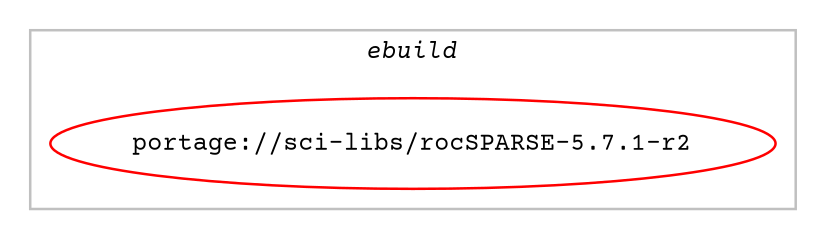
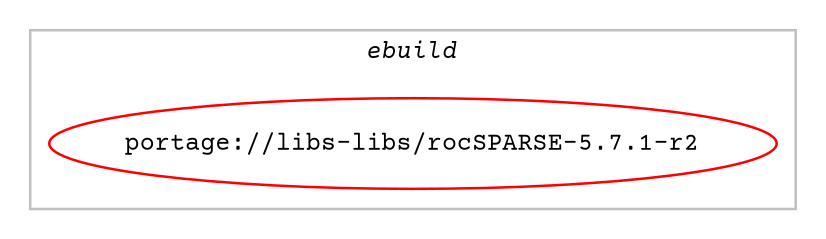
node "portage://sci-libs/rocSPARSE-5.7.1-r2": label "portage://sci-libs/rocSPARSE-5.7.1-r2" -> "portage://libs-libs/rocSPARSE-5.7.1-r2"
